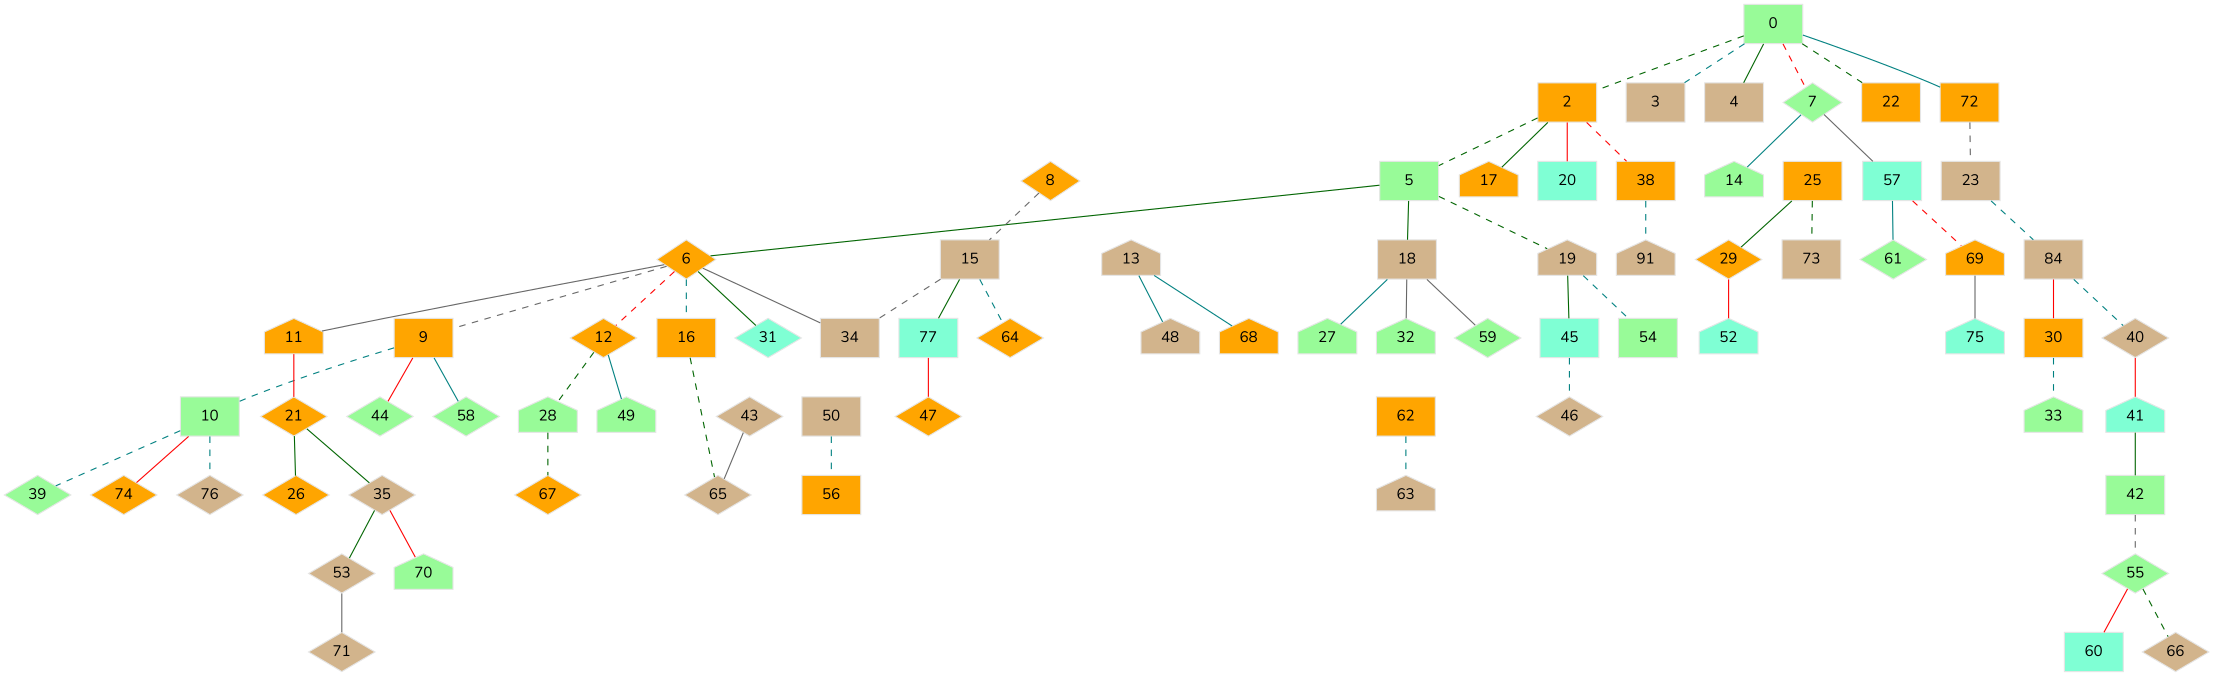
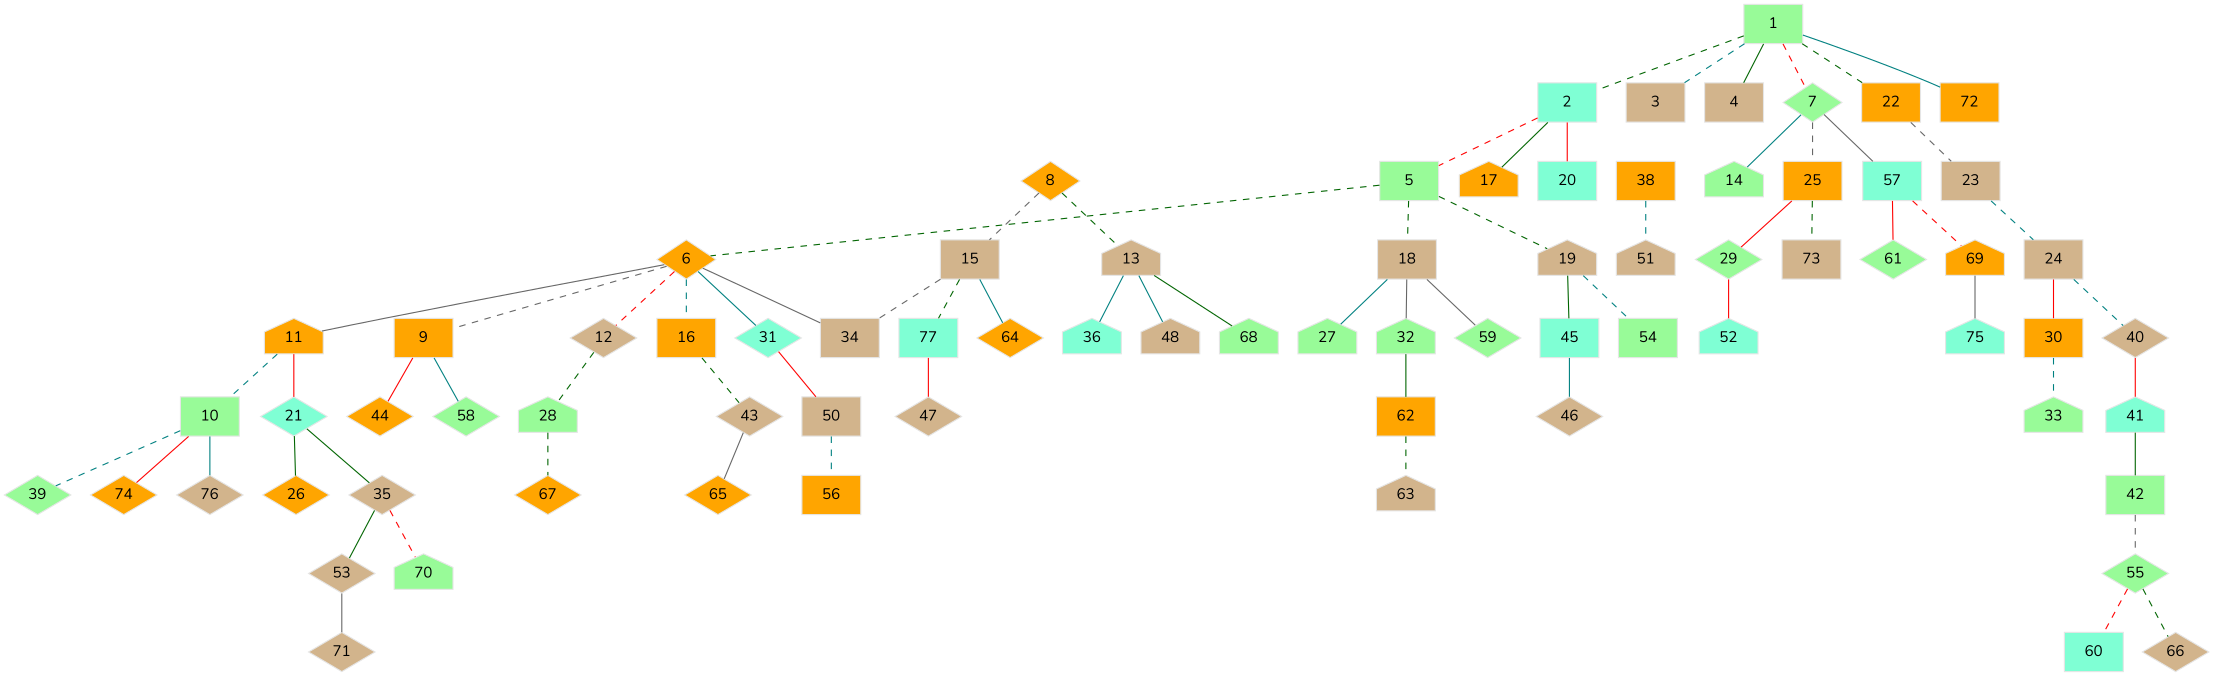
node "0": label "0" -> "1"
node "2": fillcolor orange -> aquamarine
edge "2" -- "5": color darkgreen -> red
edge "2" -- "38": removed
edge "7" -- "25": added
edge "72" -- "23": now "22" -- "23"
edge "5" -- "18": style solid -> dashed
edge "57" -- "61": color teal -> red
edge "5" -- "6": style solid -> dashed
edge "8" -- "13": added
edge "25" -- "29": color darkgreen -> red
node "91": label "91" -> "51"
node "29": fillcolor orange -> palegreen
node "84": label "84" -> "24"
edge "6" -- "31": color darkgreen -> teal
edge "15" -- "77": style solid -> dashed
edge "15" -- "64": style dashed -> solid
edge "13" -- "68": color teal -> darkgreen
node "12": fillcolor orange -> tan
node "36": added
node "68": fillcolor orange -> palegreen
edge "9" -- "10": now "11" -- "10"
edge "31" -- "50": added
edge "32" -- "62": added
edge "45" -- "46": style dashed -> solid
node "21": fillcolor orange -> aquamarine
node "44": fillcolor palegreen -> orange
node "49": removed
node "47": fillcolor orange -> tan
edge "16" -- "65": now "16" -- "43"
edge "10" -- "76": style dashed -> solid
edge "62" -- "63": color teal -> darkgreen
node "65": fillcolor tan -> orange
edge "35" -- "70": style solid -> dashed
edge "55" -- "60": style solid -> dashed
